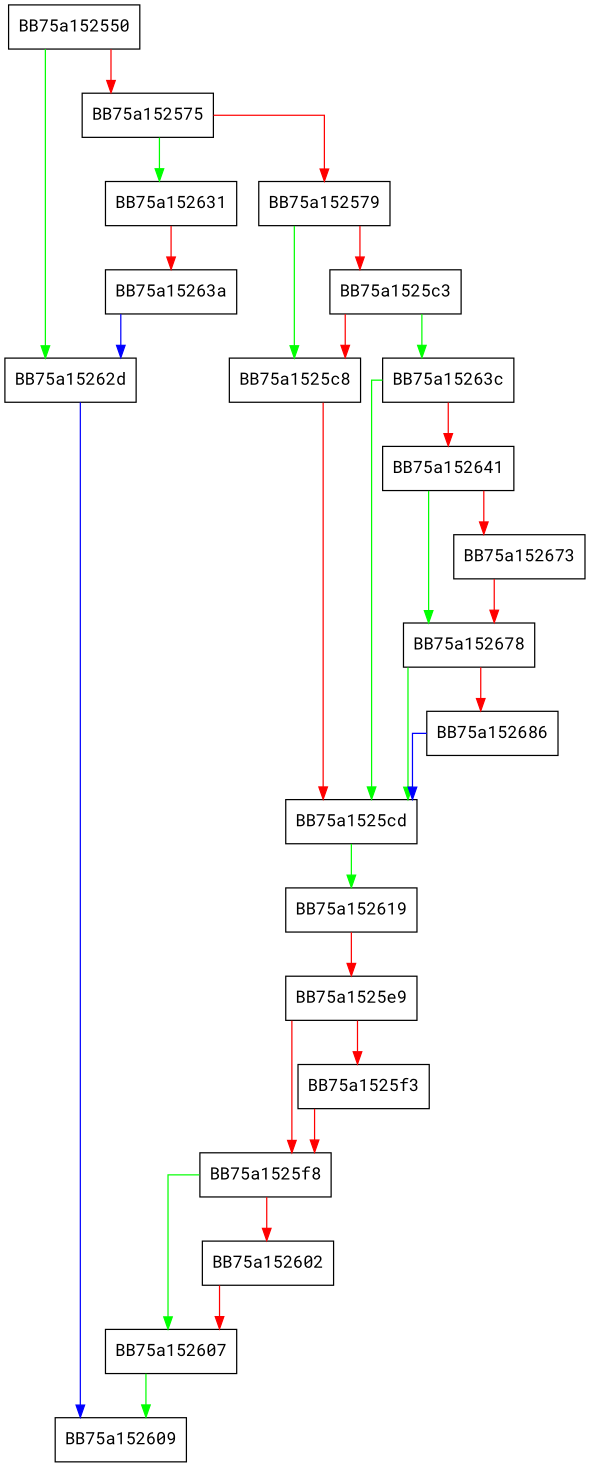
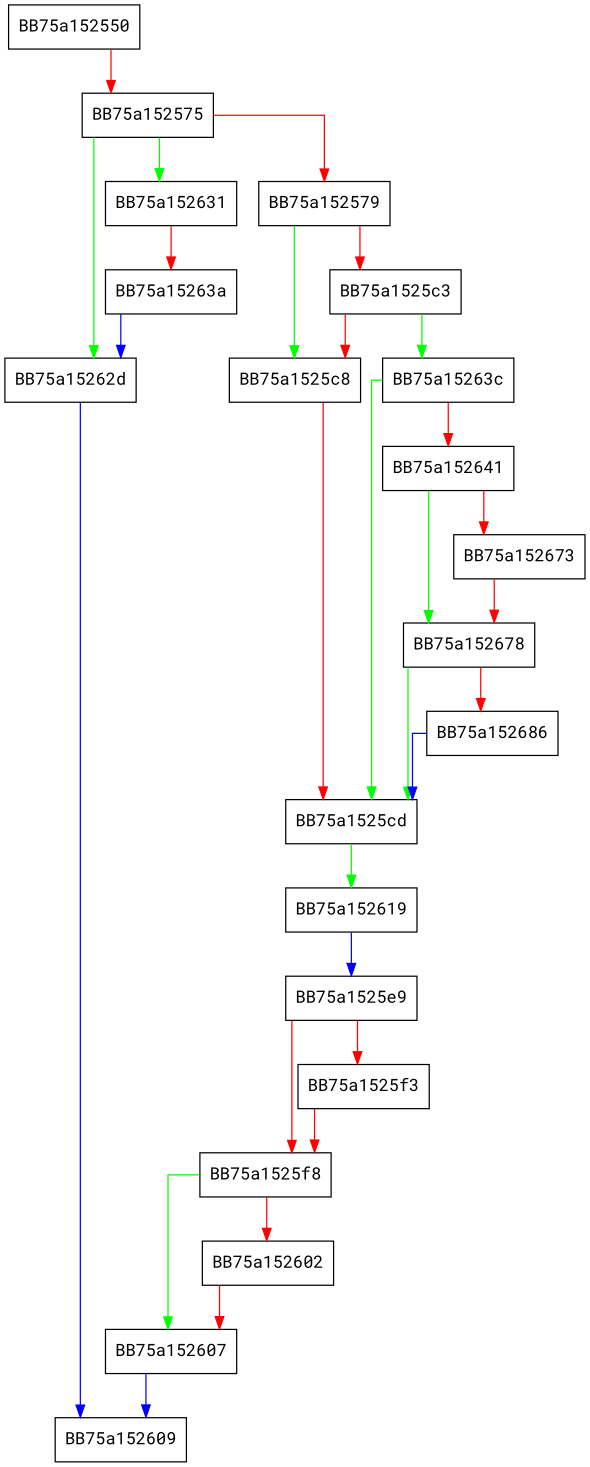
edge "BB75a152550" -> "BB75a15262d": now "BB75a152575" -> "BB75a15262d"
edge "BB75a152619" -> "BB75a1525e9": color red -> blue
edge "BB75a152607" -> "BB75a152609": color green -> blue
